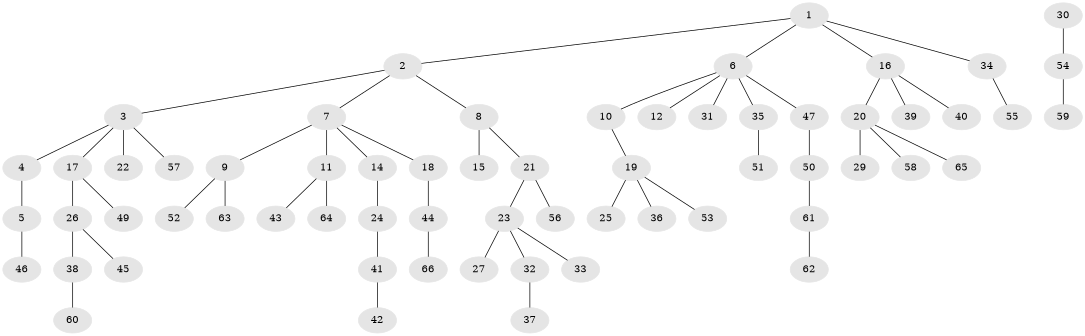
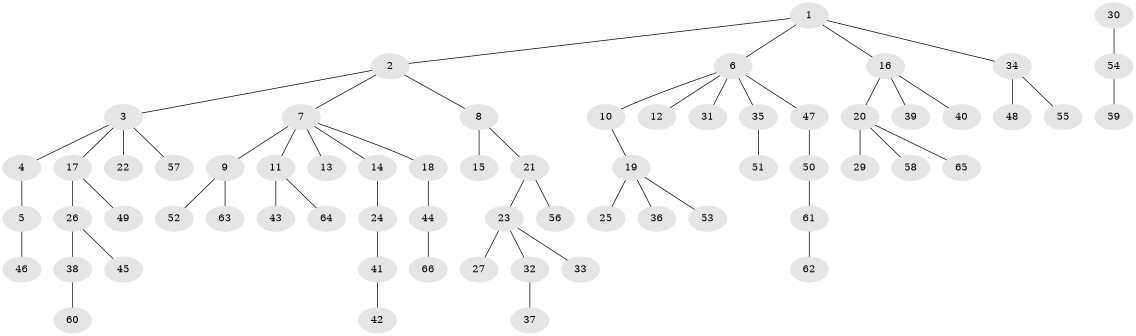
node "48": added
node "13": added
